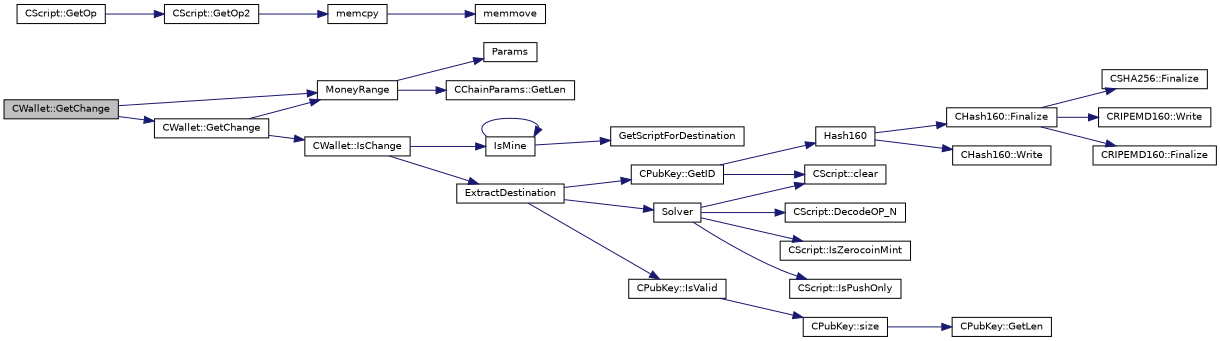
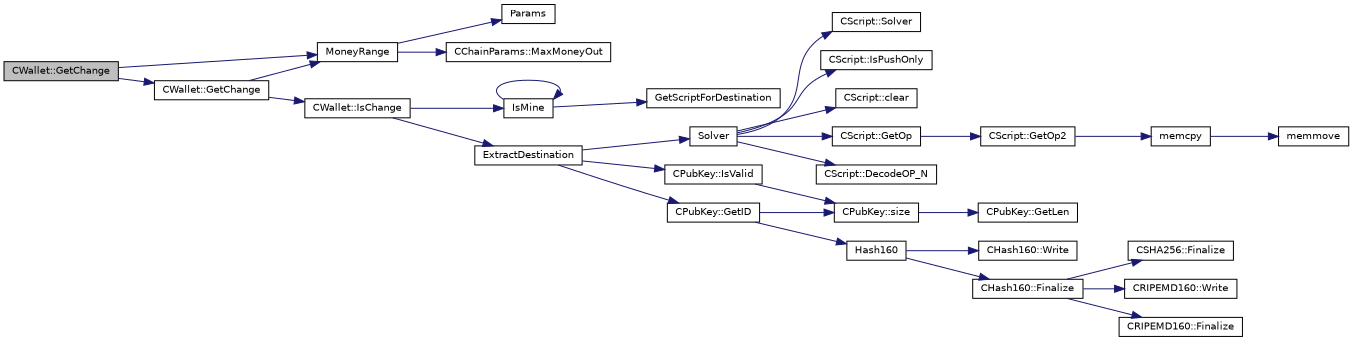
node "CChainParams::GetLen": label "CChainParams::GetLen" -> "CChainParams::MaxMoneyOut"
edge "Solver" -> "CScript::GetOp": added
edge "CPubKey::GetID" -> "CScript::clear": now "CPubKey::GetID" -> "CPubKey::size"
node "CScript::IsZerocoinMint": label "CScript::IsZerocoinMint" -> "CScript::Solver"
